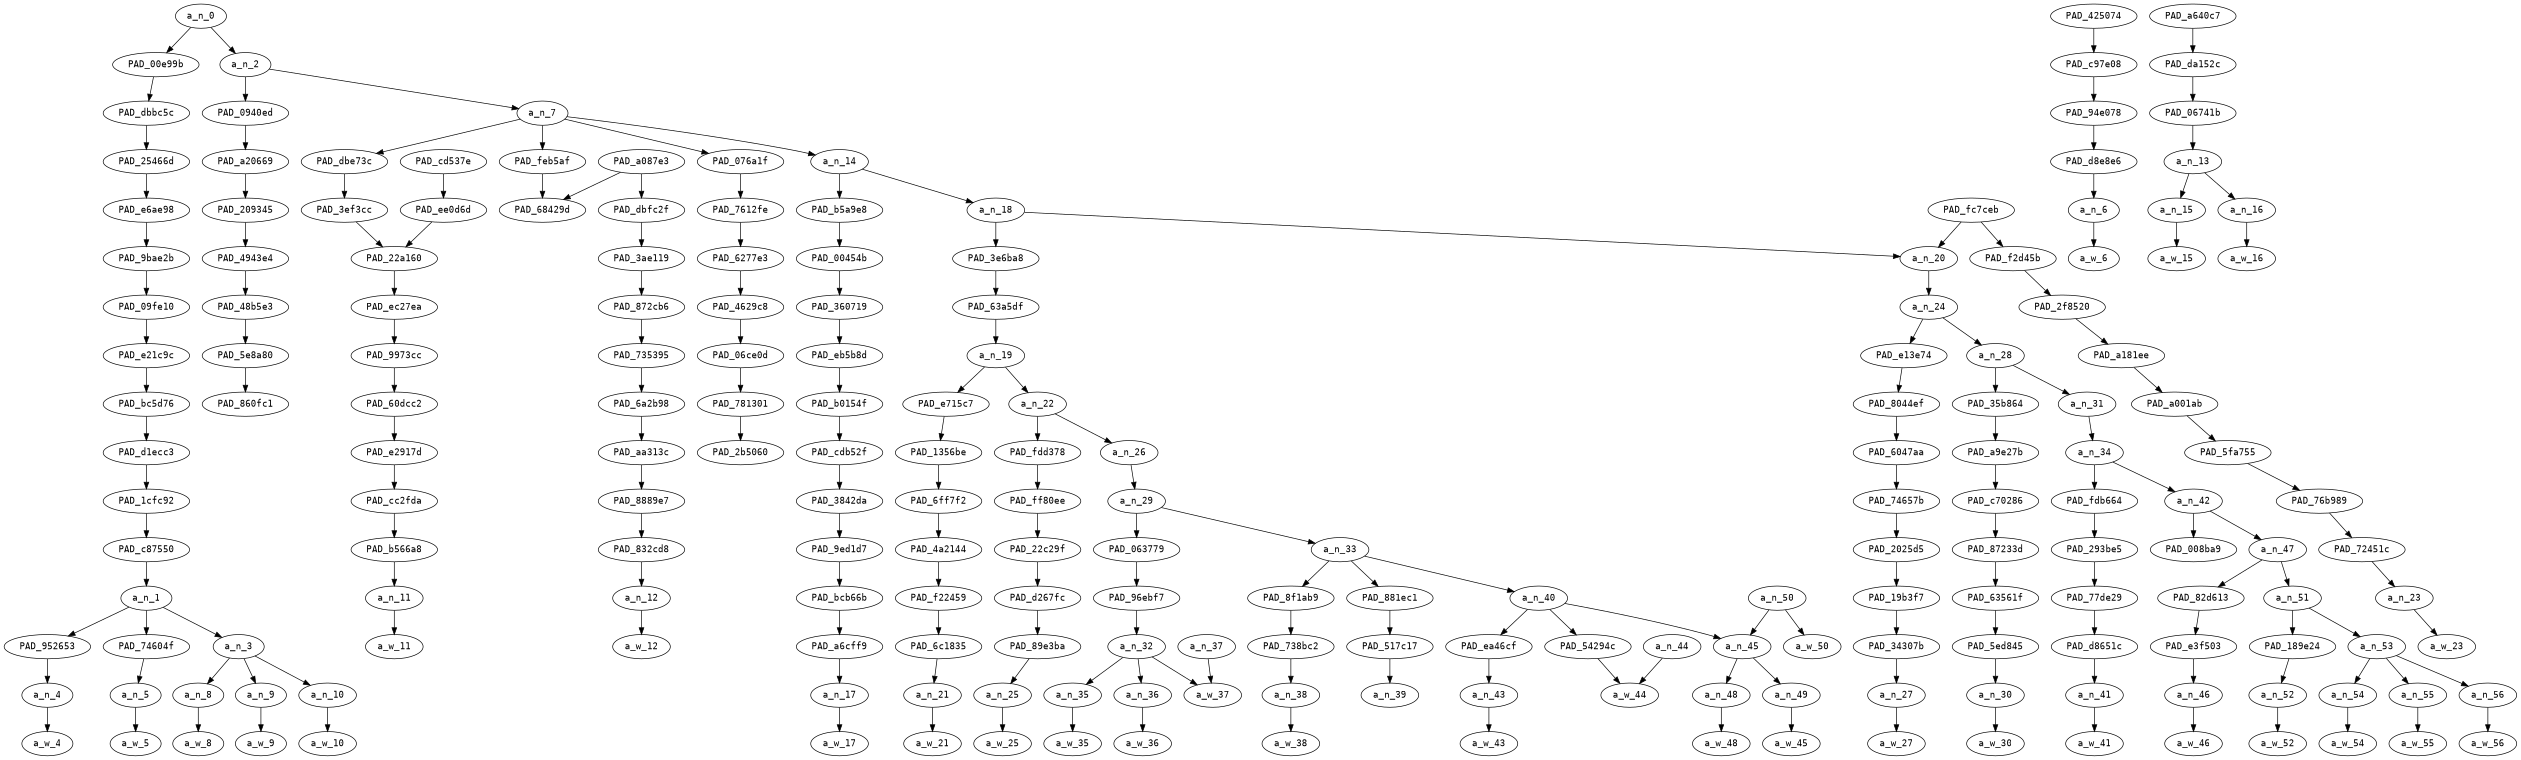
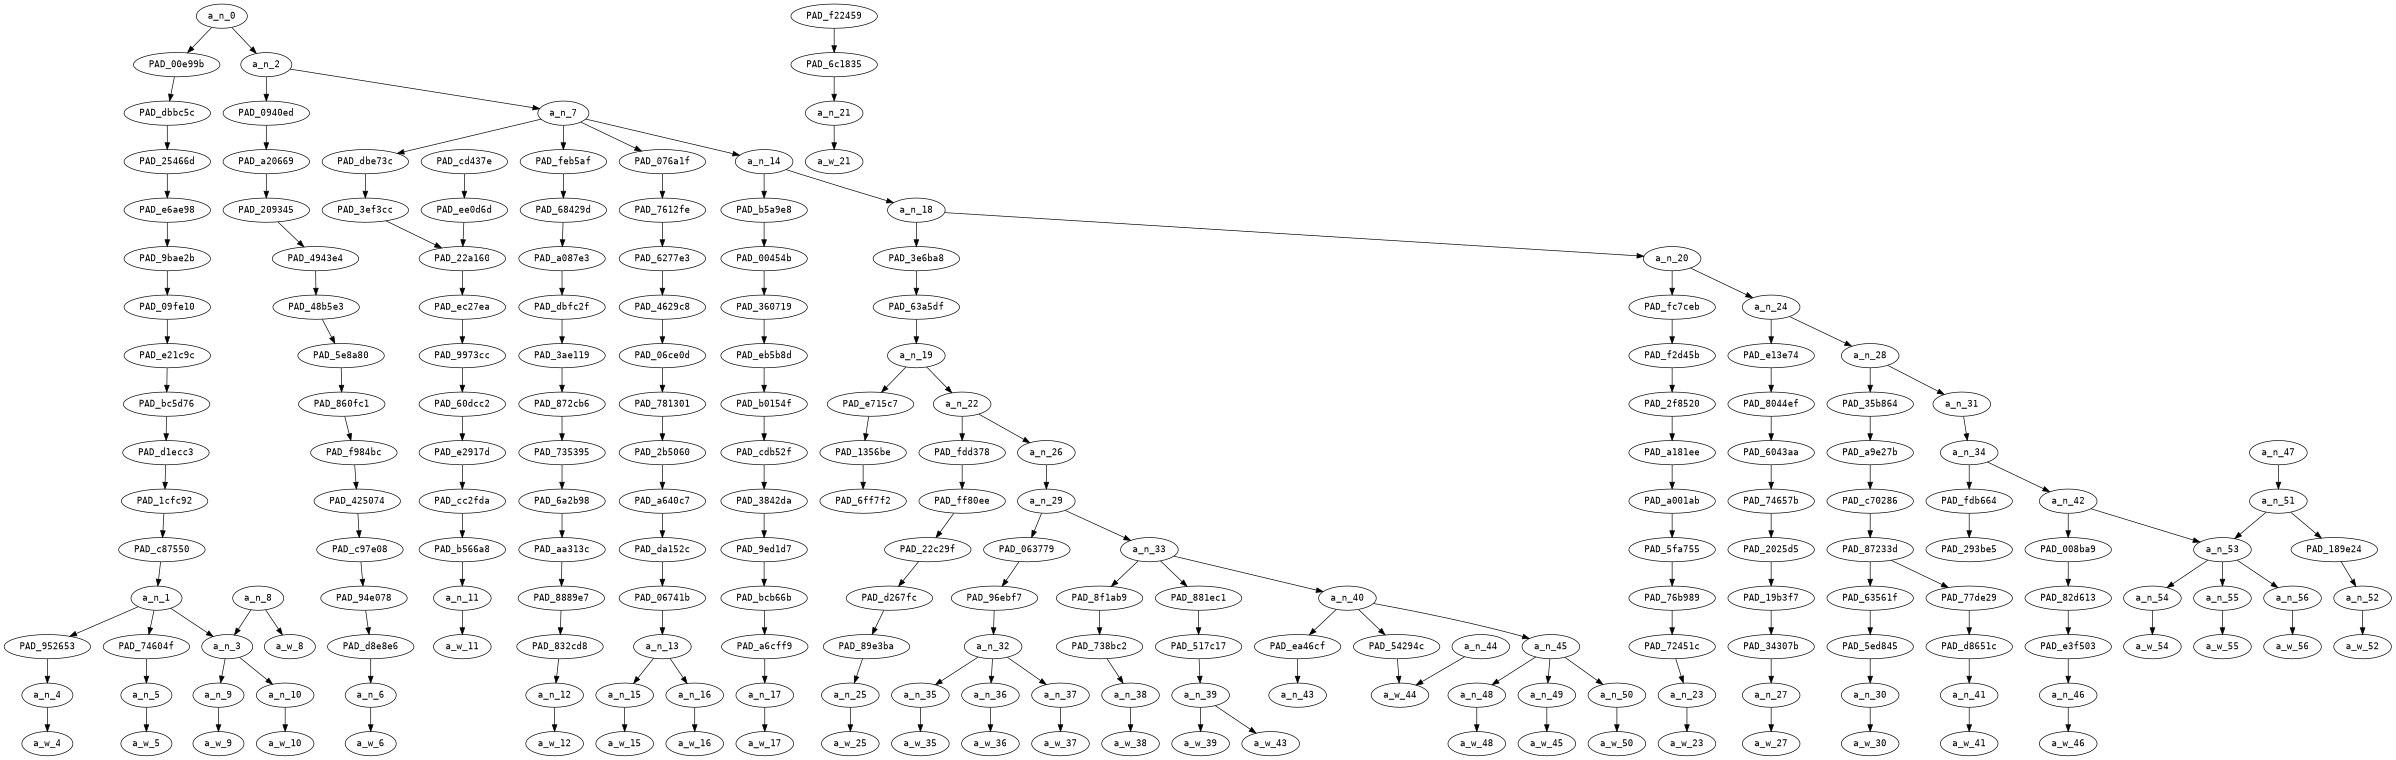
node "PAD_cd537e": label "PAD_cd537e" -> "PAD_cd437e"
edge "PAD_a087e3" -> "PAD_68429d": reversed
edge "PAD_fc7ceb" -> "a_n_20": reversed
node "PAD_f984bc": added
node "PAD_6047aa": label "PAD_6047aa" -> "PAD_6043aa"
edge "PAD_2b5060" -> "PAD_a640c7": added
edge "a_n_42" -> "a_n_47": now "a_n_42" -> "a_n_53"
node "PAD_4a2144": removed
edge "PAD_293be5" -> "PAD_77de29": now "PAD_87233d" -> "PAD_77de29"
edge "a_n_47" -> "PAD_82d613": now "PAD_008ba9" -> "PAD_82d613"
edge "a_n_50" -> "a_n_45": reversed
edge "a_n_3" -> "a_n_8": reversed
edge "a_n_32" -> "a_w_37": now "a_n_32" -> "a_n_37"
edge "a_n_43" -> "a_w_43": now "a_n_39" -> "a_w_43"
node "a_w_39": added
